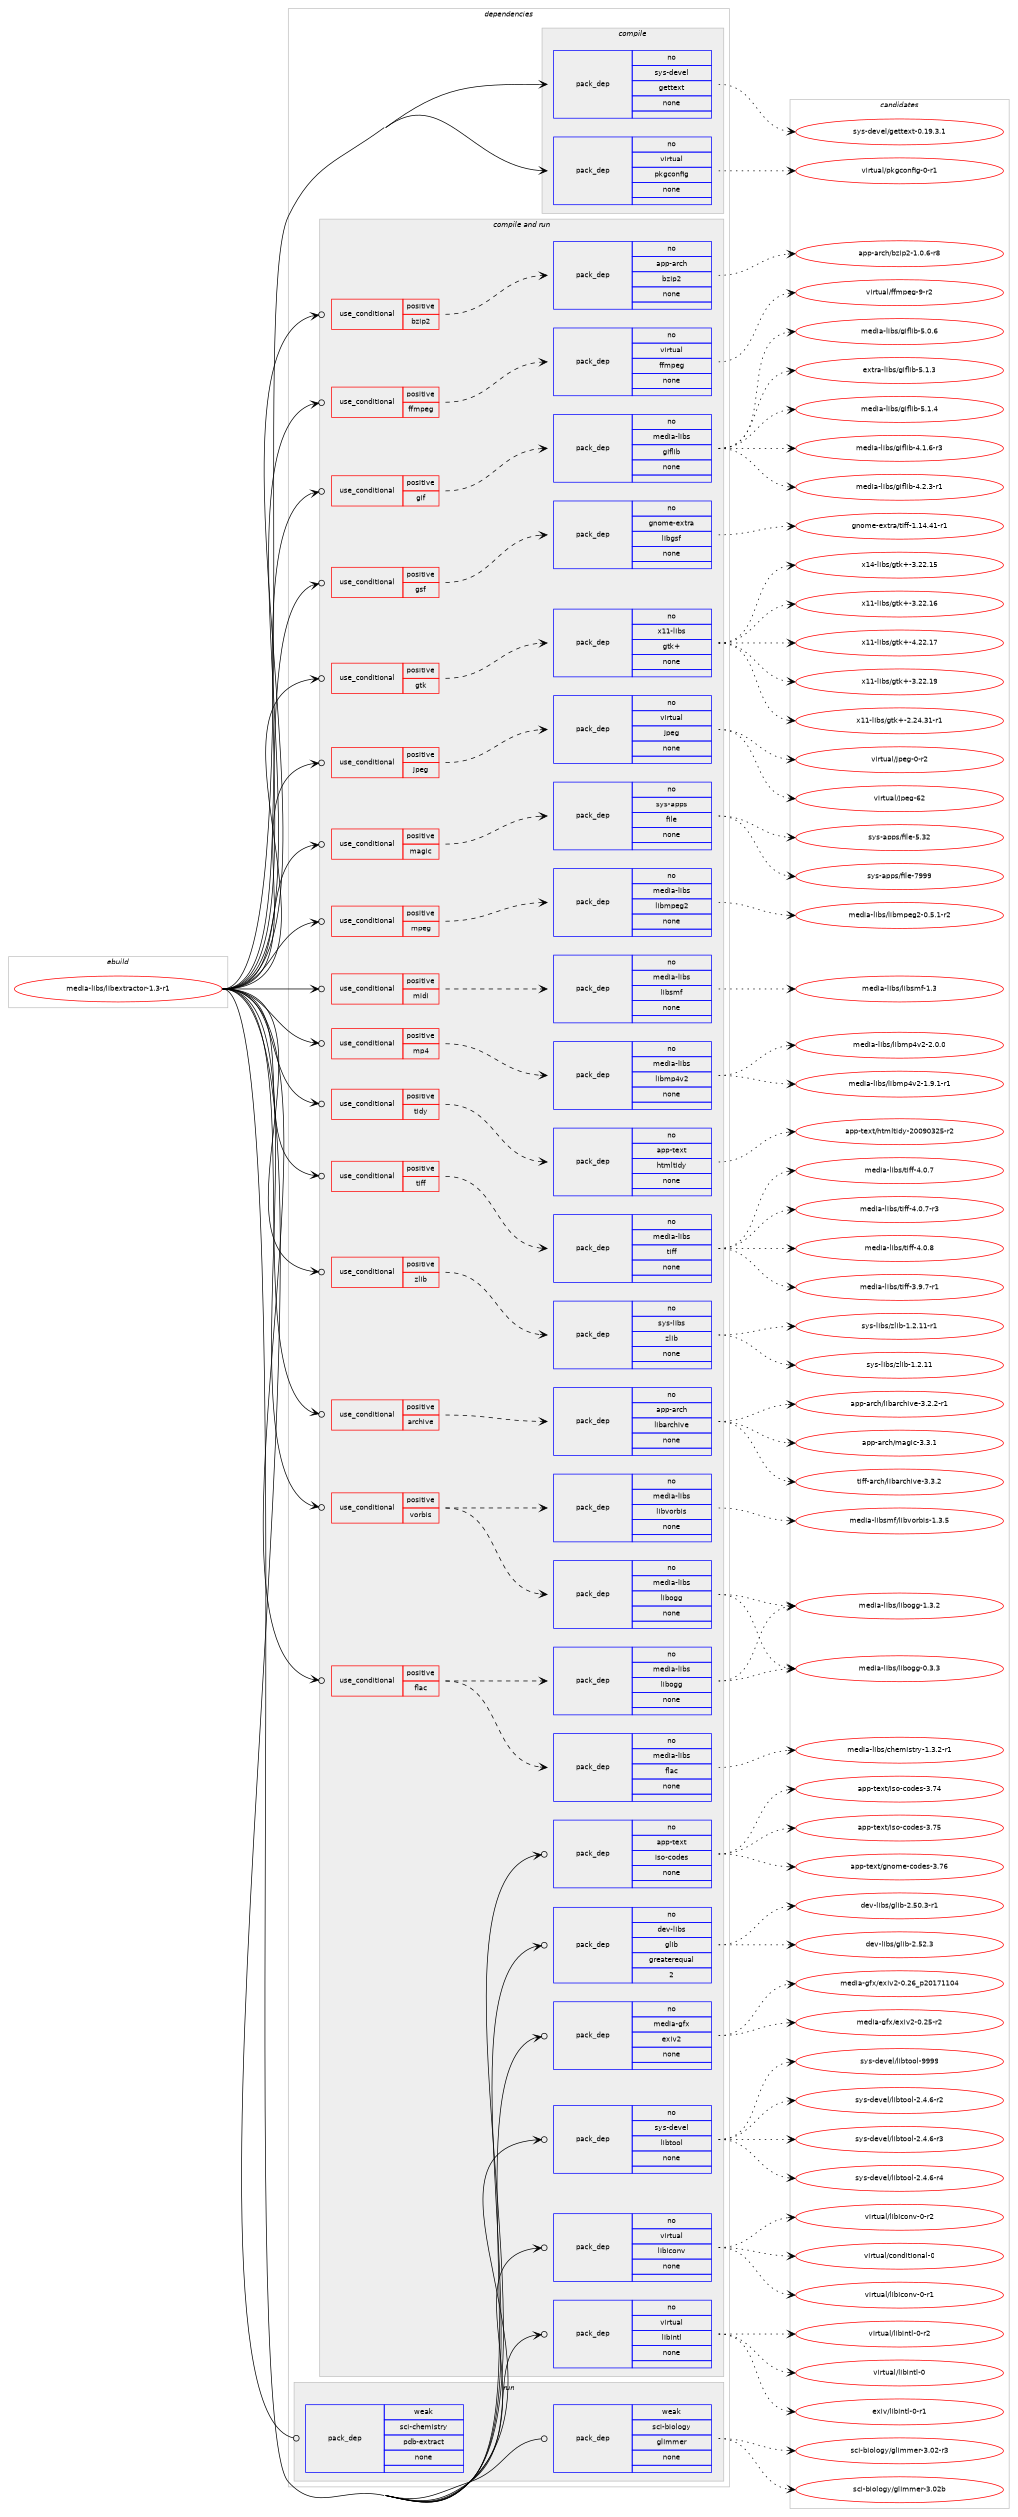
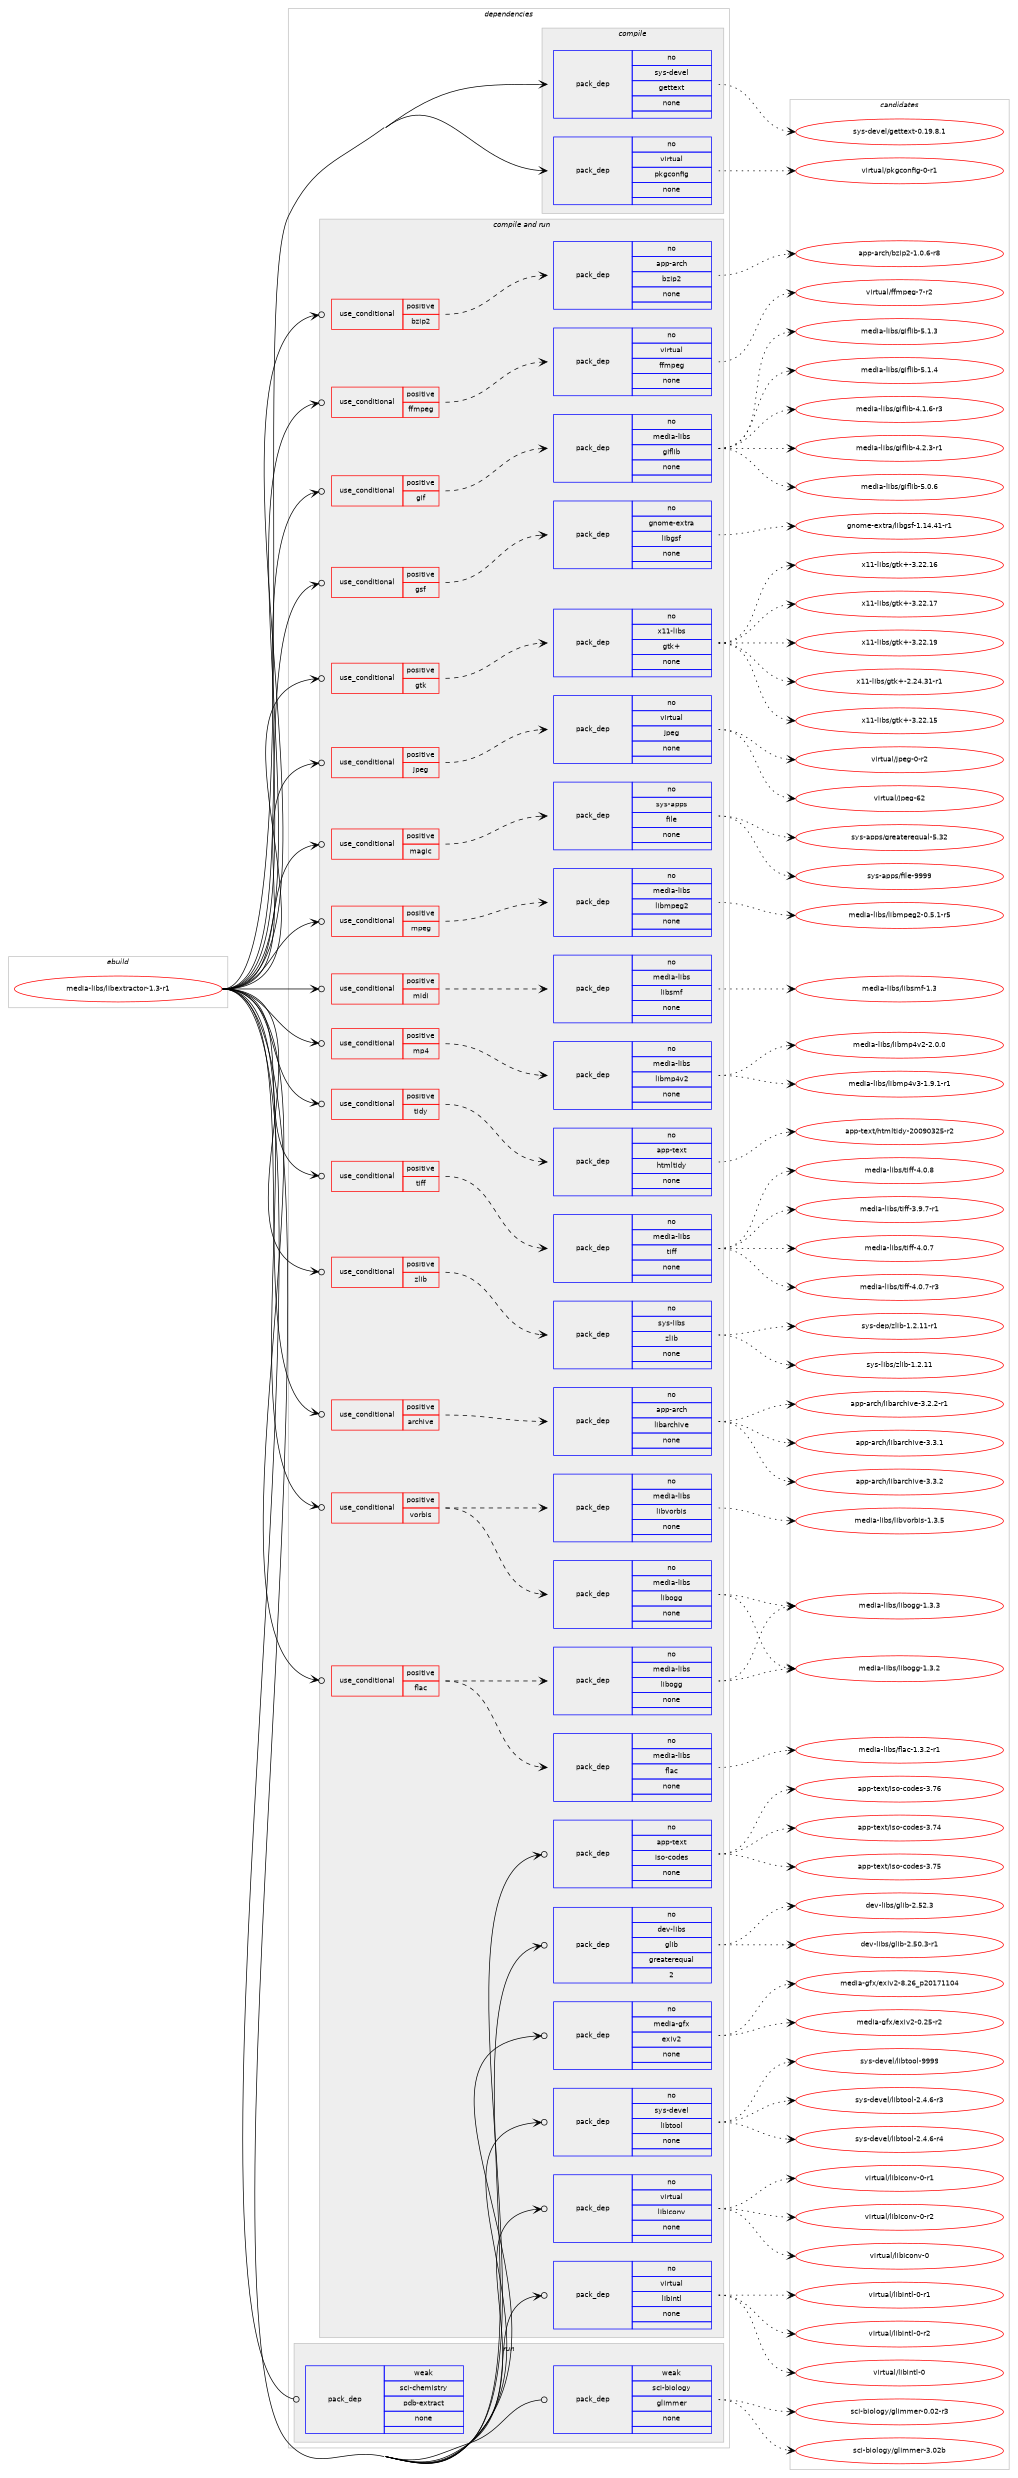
node "sys-devel/gettext-0.19.3.1": label "sys-devel/gettext-0.19.3.1" -> "sys-devel/gettext-0.19.8.1"
node "virtual/ffmpeg-9-r2": label "virtual/ffmpeg-9-r2" -> "virtual/ffmpeg-7-r2"
node "extra-libs/giflib-5.1.3": label "extra-libs/giflib-5.1.3" -> "media-libs/giflib-5.1.3"
node "gnome-extra/tiff-1.14.41-r1": label "gnome-extra/tiff-1.14.41-r1" -> "gnome-extra/libgsf-1.14.41-r1"
node "x14-libs/gtk+-3.22.15": label "x14-libs/gtk+-3.22.15" -> "x11-libs/gtk+-3.22.15"
node "x11-libs/gtk+-4.22.17": label "x11-libs/gtk+-4.22.17" -> "x11-libs/gtk+-3.22.17"
node "sys-apps/file-5.32": label "sys-apps/file-5.32" -> "sys-apps/greaterequal-5.32"
node "sys-apps/file-7999": label "sys-apps/file-7999" -> "sys-apps/file-9999"
node "media-libs/libmpeg2-0.5.1-r2": label "media-libs/libmpeg2-0.5.1-r2" -> "media-libs/libmpeg2-0.5.1-r5"
node "media-libs/libmp4v2-1.9.1-r1": label "media-libs/libmp4v2-1.9.1-r1" -> "media-libs/libmp4v3-1.9.1-r1"
node "sys-libs/zlib-1.2.11-r1": label "sys-libs/zlib-1.2.11-r1" -> "sys-dep/zlib-1.2.11-r1"
node "app-arch/magic-3.3.1": label "app-arch/magic-3.3.1" -> "app-arch/libarchive-3.3.1"
node "tiff-arch/libarchive-3.3.2": label "tiff-arch/libarchive-3.3.2" -> "app-arch/libarchive-3.3.2"
node "media-libsmf/libvorbis-1.3.5": label "media-libsmf/libvorbis-1.3.5" -> "media-libs/libvorbis-1.3.5"
node "media-libs/libogg-0.3.3": label "media-libs/libogg-0.3.3" -> "media-libs/libogg-1.3.3"
node "media-libs/chemistry-1.3.2-r1": label "media-libs/chemistry-1.3.2-r1" -> "media-libs/flac-1.3.2-r1"
node "app-text/gnome-codes-3.76": label "app-text/gnome-codes-3.76" -> "app-text/iso-codes-3.76"
node "media-gfx/exiv2-0.26_p20171104": label "media-gfx/exiv2-0.26_p20171104" -> "media-gfx/exiv2-8.26_p20171104"
node "sys-devel/libtool-2.4.6-r2": removed
node "virtual/conditional-0": label "virtual/conditional-0" -> "virtual/libiconv-0"
node "exiv/libintl-0-r1": label "exiv/libintl-0-r1" -> "virtual/libintl-0-r1"
node "sci-biology/glimmer-3.02-r3": label "sci-biology/glimmer-3.02-r3" -> "sci-biology/glimmer-0.02-r3"
